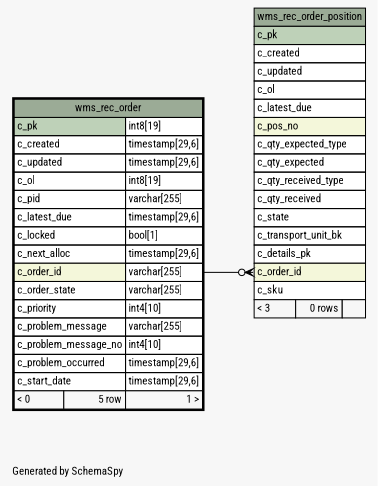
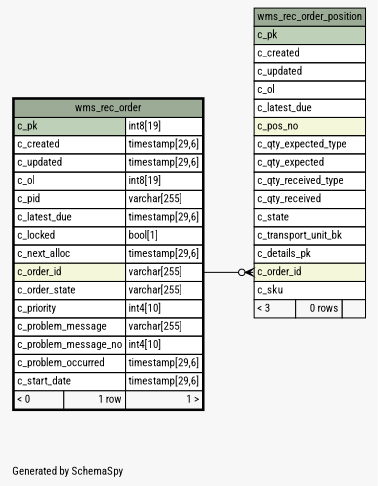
node "wms_rec_order": text "5 row" -> "1 row"
